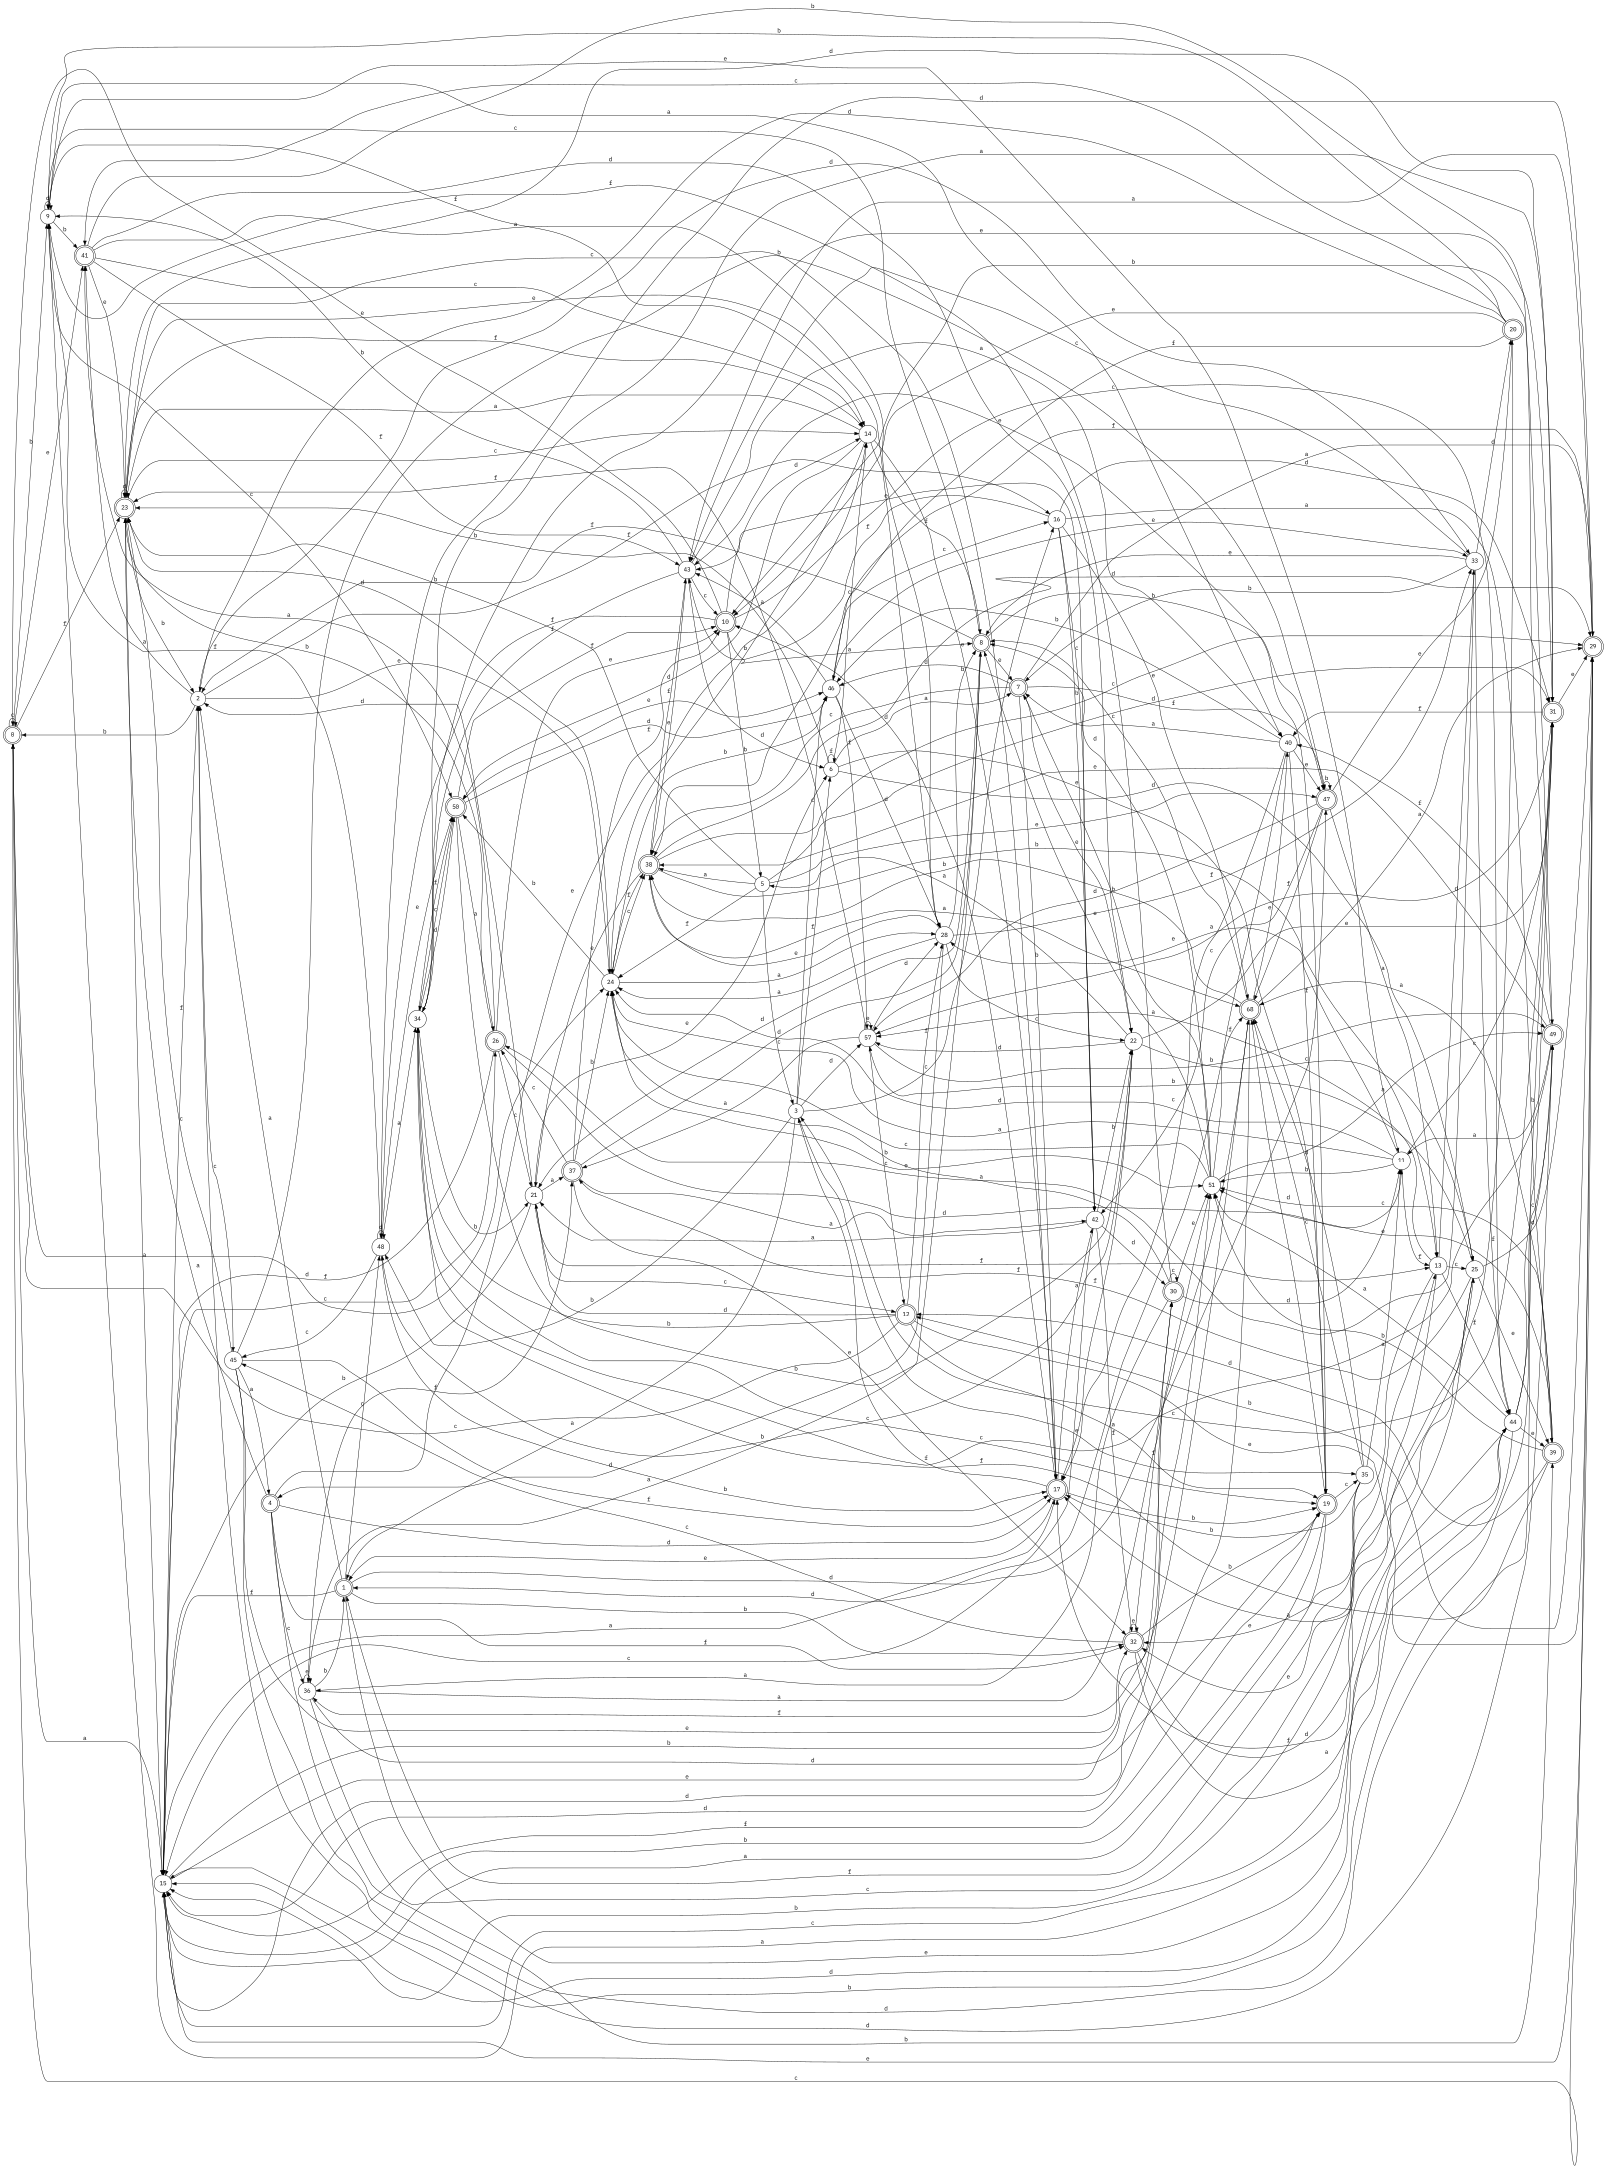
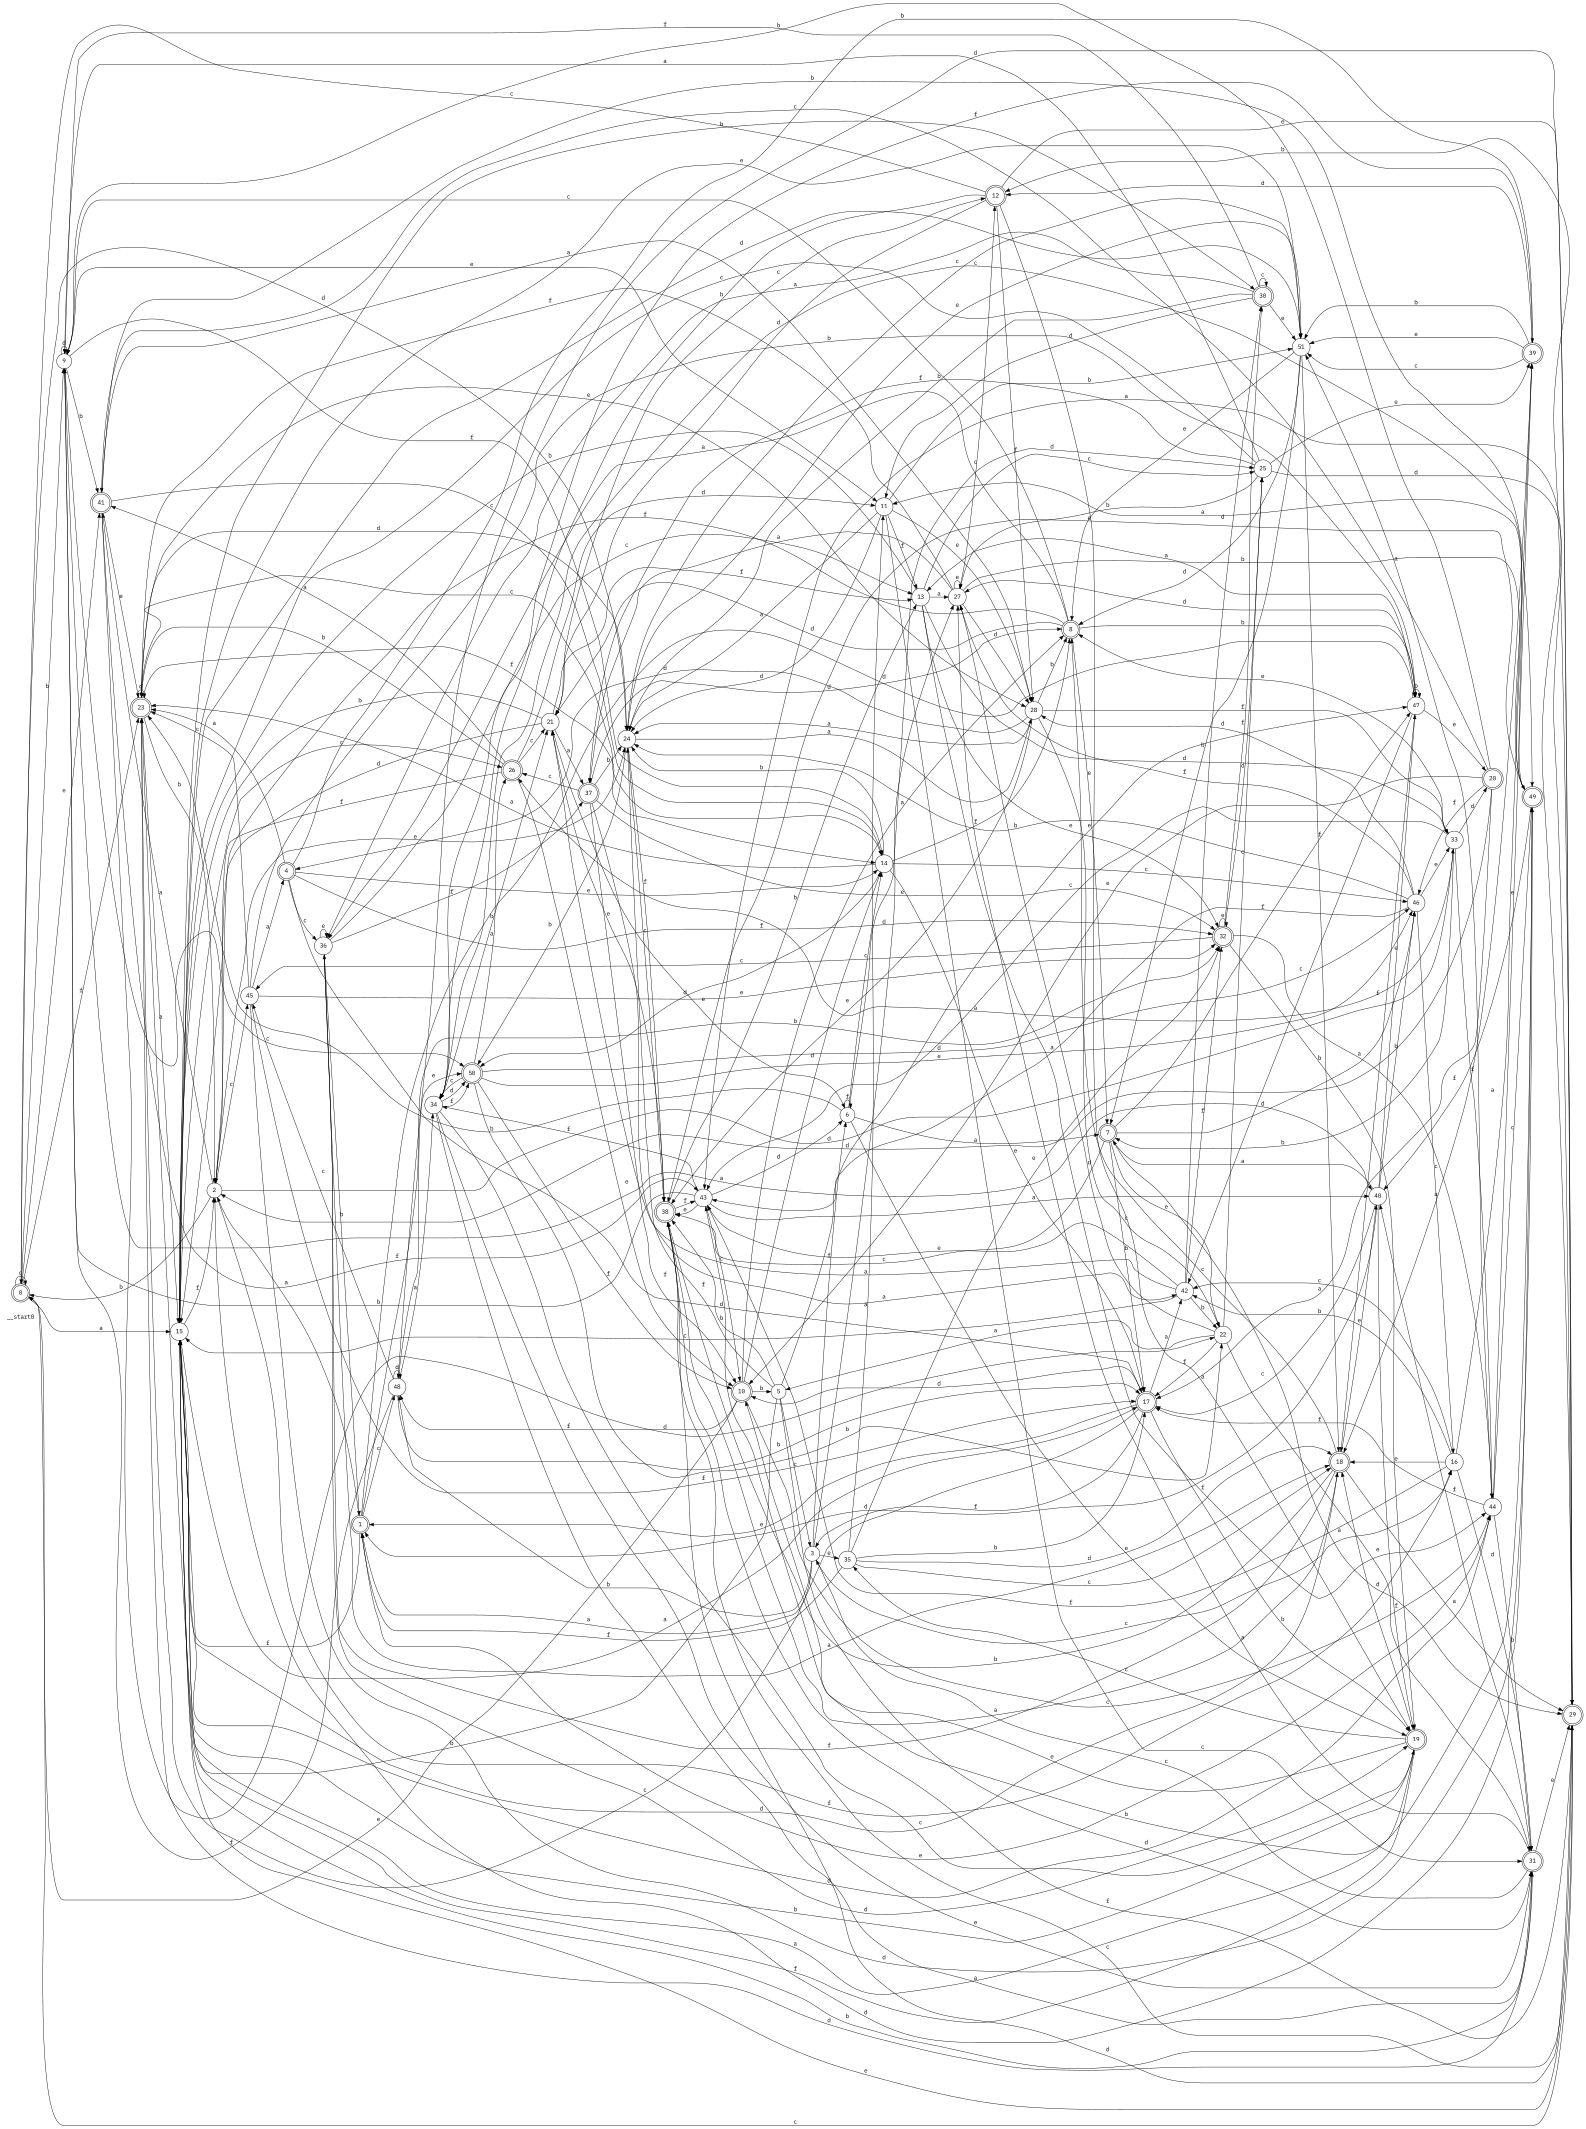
node "47": shape doublecircle -> circle
edge "5" -> "38": label "a" -> "b"
edge "3" -> "46": now "14" -> "46"
node "68": label "68" -> "18"
node "57": label "57" -> "27"
edge "51" -> "49": removed, label "a"
node "__start0": added
edge "22" -> "48": removed, label "b"
